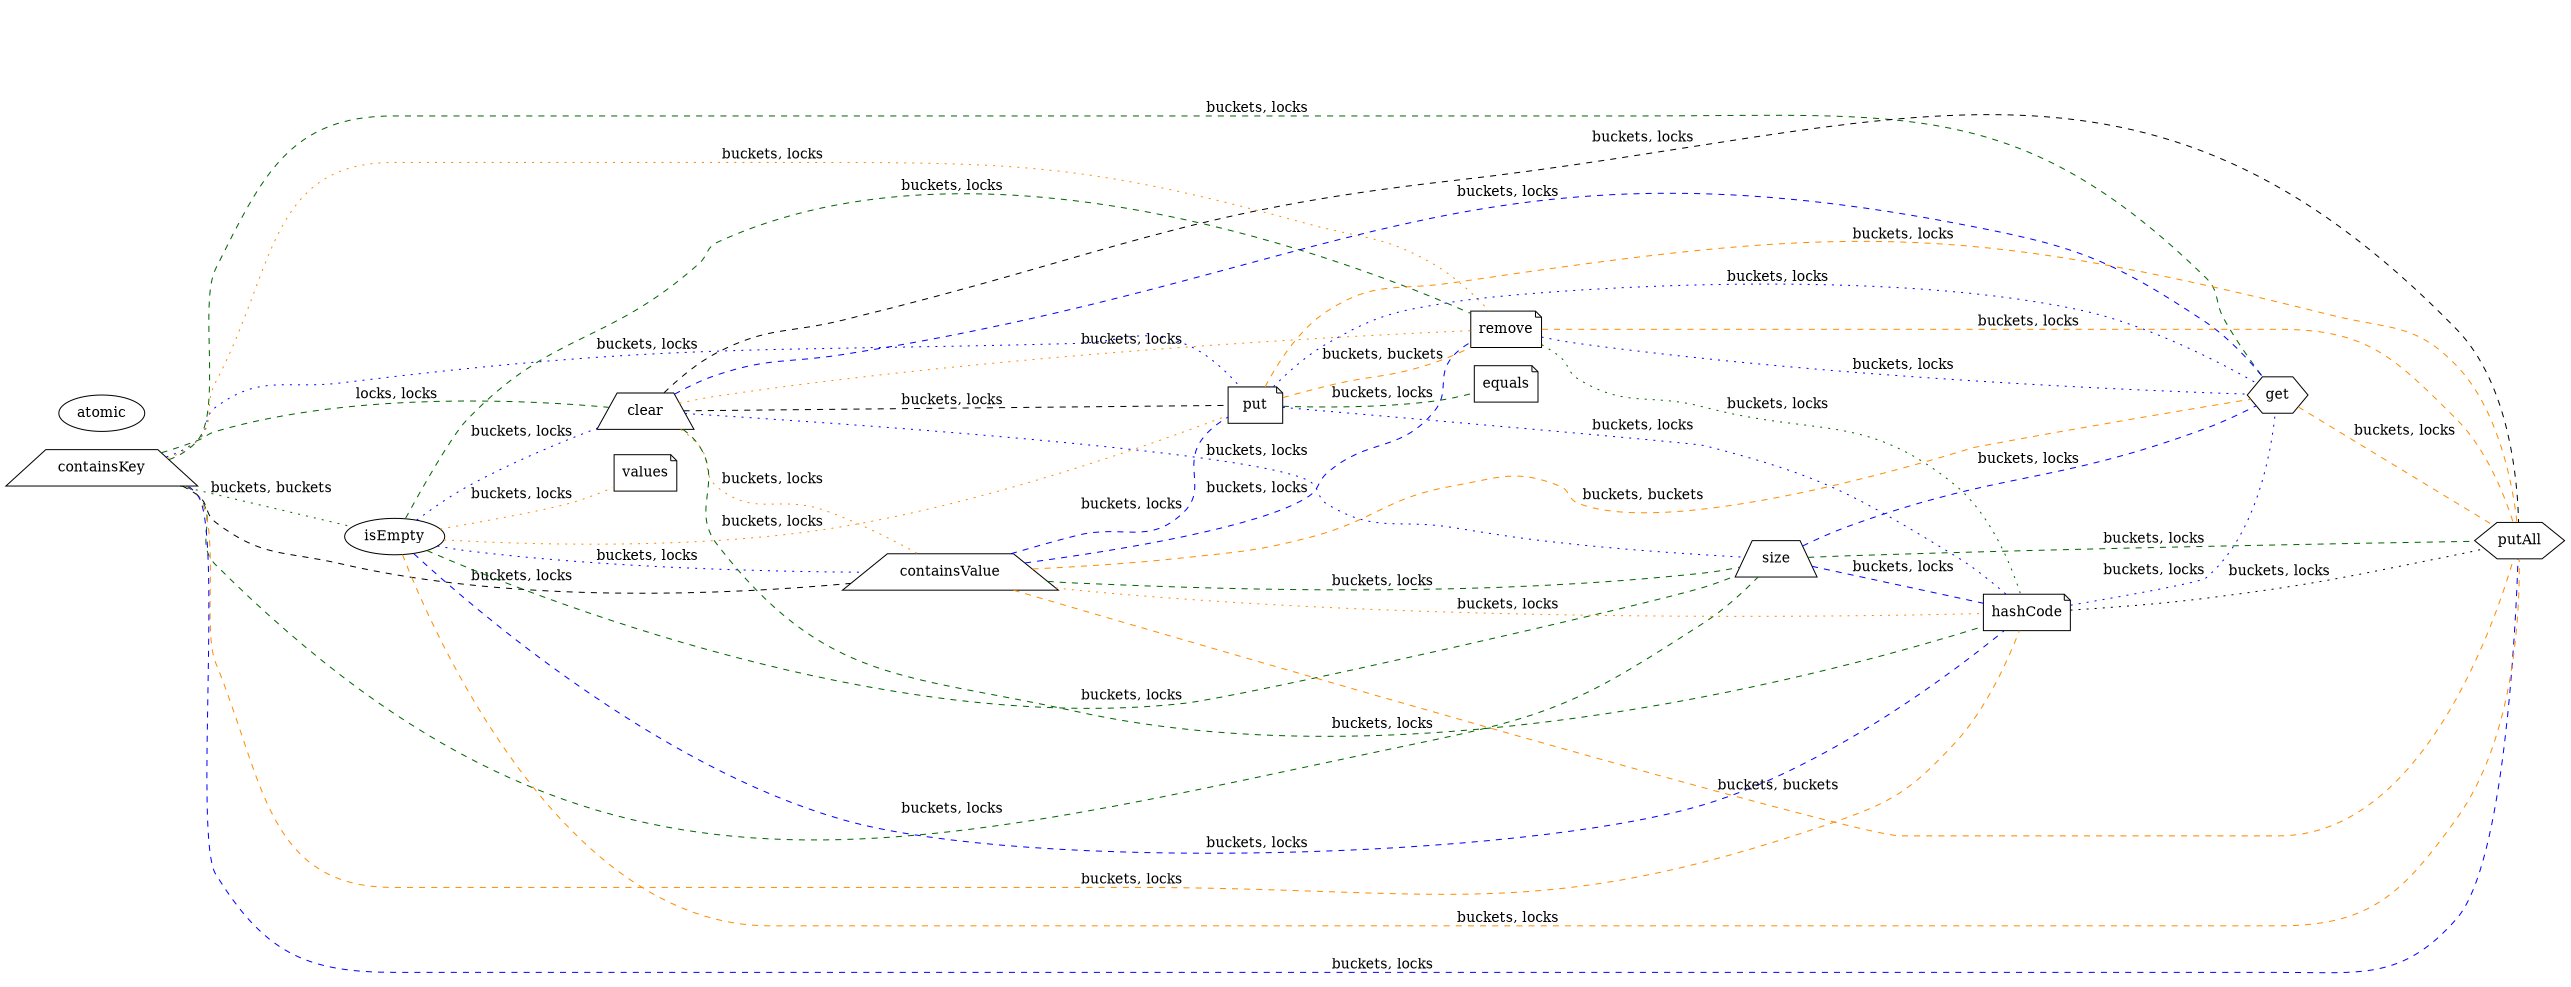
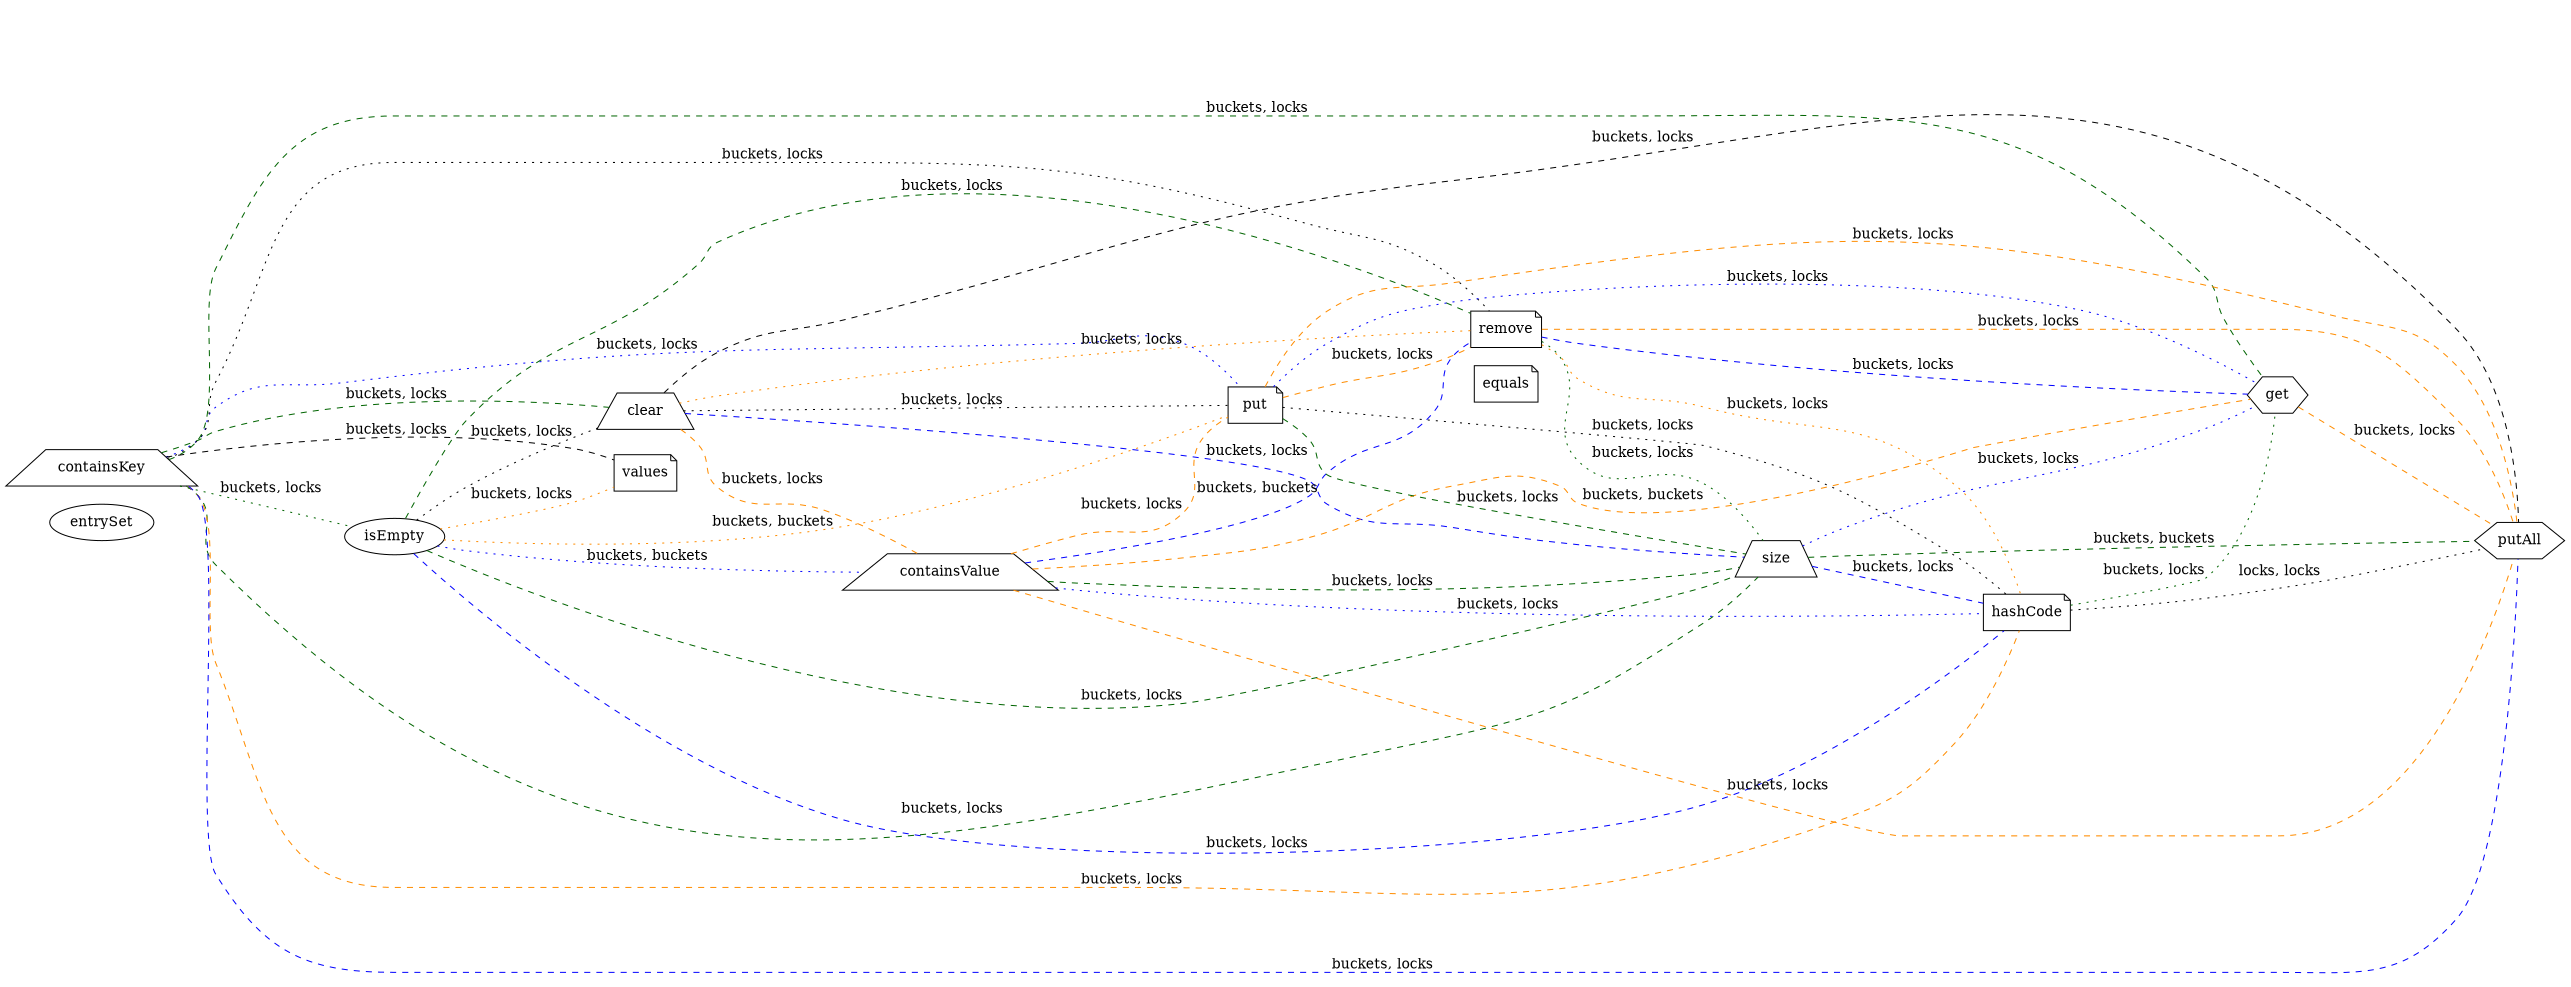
edge "remove" -- "containsKey": color darkorange -> black
edge "get" -- "clear": removed, label "buckets, locks"
edge "remove" -- "put": label " buckets, buckets" -> " buckets, locks"
edge "remove" -- "get": style dotted -> dashed
edge "clear" -- "containsKey": label " locks, locks" -> " buckets, locks"
edge "equals" -- "put": now "size" -- "put"
edge "put" -- "clear": style dashed -> dotted
node "atomic": removed
edge "remove" -- "hashCode": color darkgreen -> darkorange
edge "put" -- "hashCode": color blue -> black
edge "clear" -- "size": style dotted -> dashed
edge "clear" -- "isEmpty": color blue -> black
edge "get" -- "size": style dashed -> dotted
edge "remove" -- "size": added, label "buckets, locks"
edge "containsKey" -- "isEmpty": label " buckets, buckets" -> " buckets, locks"
edge "remove" -- "containsValue": label " buckets, locks" -> " buckets, buckets"
edge "clear" -- "containsValue": style dotted -> dashed
node "entrySet": added
edge "put" -- "isEmpty": label " buckets, locks" -> " buckets, buckets"
edge "put" -- "containsValue": color blue -> darkorange
edge "putAll" -- "size": label " buckets, locks" -> " buckets, buckets"
edge "isEmpty" -- "containsValue": label " buckets, locks" -> " buckets, buckets"
edge "get" -- "hashCode": color blue -> darkgreen
edge "putAll" -- "hashCode": label " buckets, locks" -> " locks, locks"
edge "containsKey" -- "containsValue": now "containsKey" -- "values"
edge "containsValue" -- "hashCode": color darkorange -> blue
edge "clear" -- "hashCode": removed, label "buckets, locks"
edge "putAll" -- "containsValue": label " buckets, buckets" -> " buckets, locks"
edge "isEmpty" -- "putAll": removed, label "buckets, locks"
